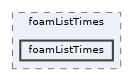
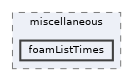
cluster "foamListTimes": label "foamListTimes" -> "miscellaneous"
